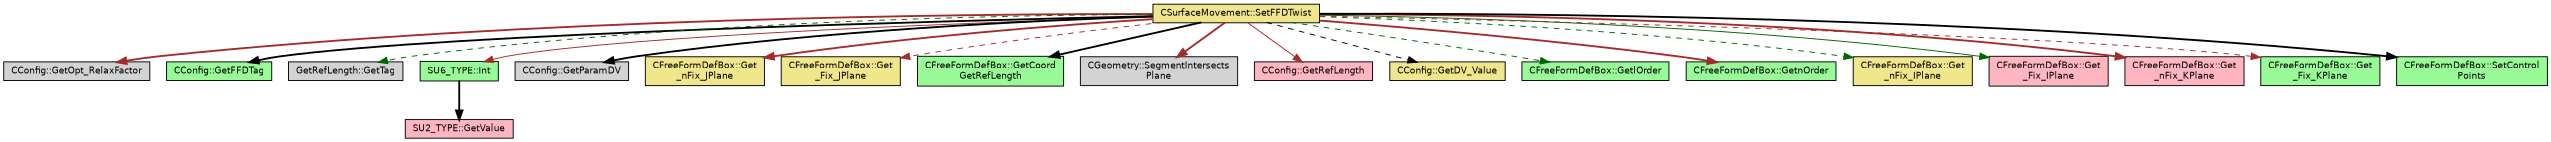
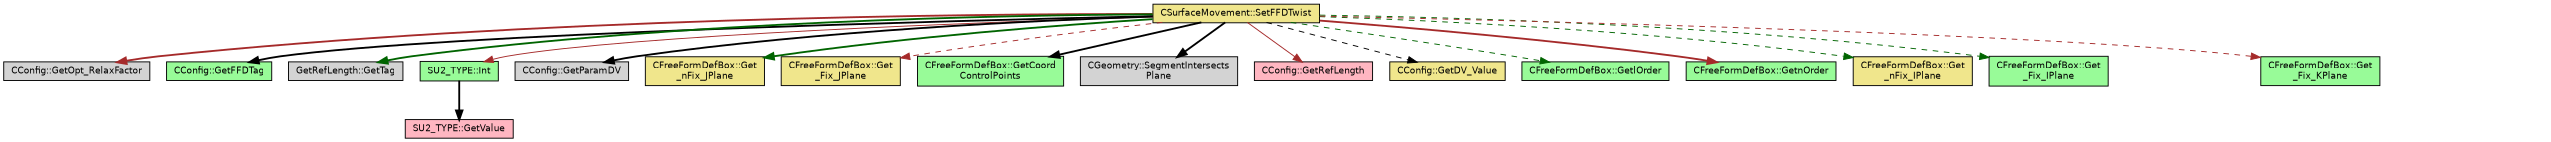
edge "CSurfaceMovement::SetFFDTwist" -> "GetRefLength::GetTag": style dashed -> bold
edge "CSurfaceMovement::SetFFDTwist" -> "CFreeFormDefBox::Get _nFix_JPlane": color brown -> darkgreen
edge "CSurfaceMovement::SetFFDTwist" -> "CFreeFormDefBox::Get _Fix_IPlane": style solid -> dashed
edge "CSurfaceMovement::SetFFDTwist" -> "CGeometry::SegmentIntersects Plane": color brown -> black
node "SU6_TYPE::Int": label "SU6_TYPE::Int" -> "SU2_TYPE::Int"
node "CFreeFormDefBox::GetCoord GetRefLength": label "CFreeFormDefBox::GetCoord GetRefLength" -> "CFreeFormDefBox::GetCoord ControlPoints"
node "CFreeFormDefBox::Get _Fix_IPlane": fillcolor lightpink -> palegreen
node "CFreeFormDefBox::Get _nFix_KPlane": removed
node "CFreeFormDefBox::SetControl Points": removed
